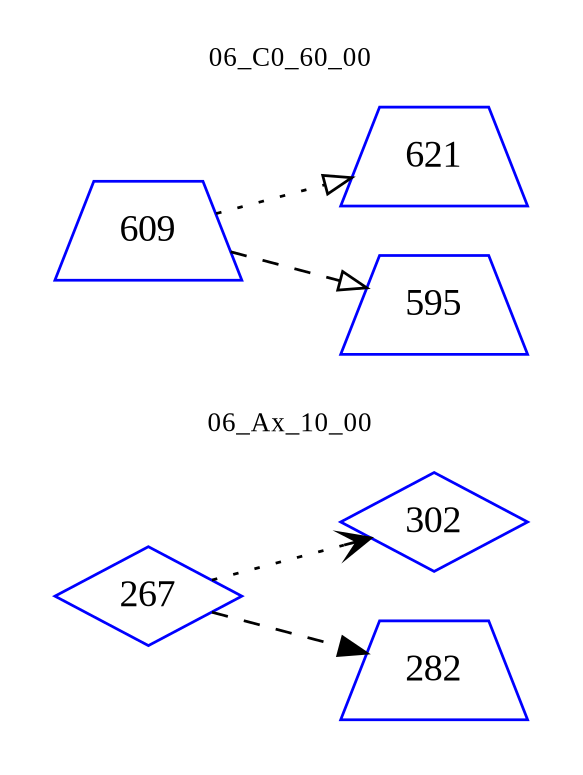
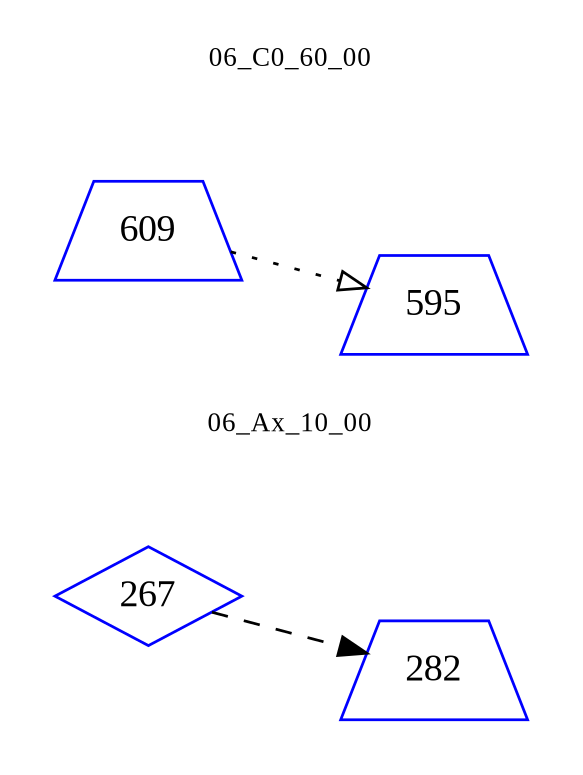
node "621": removed
edge "609" -> "595": style dashed -> dotted
node "302": removed
